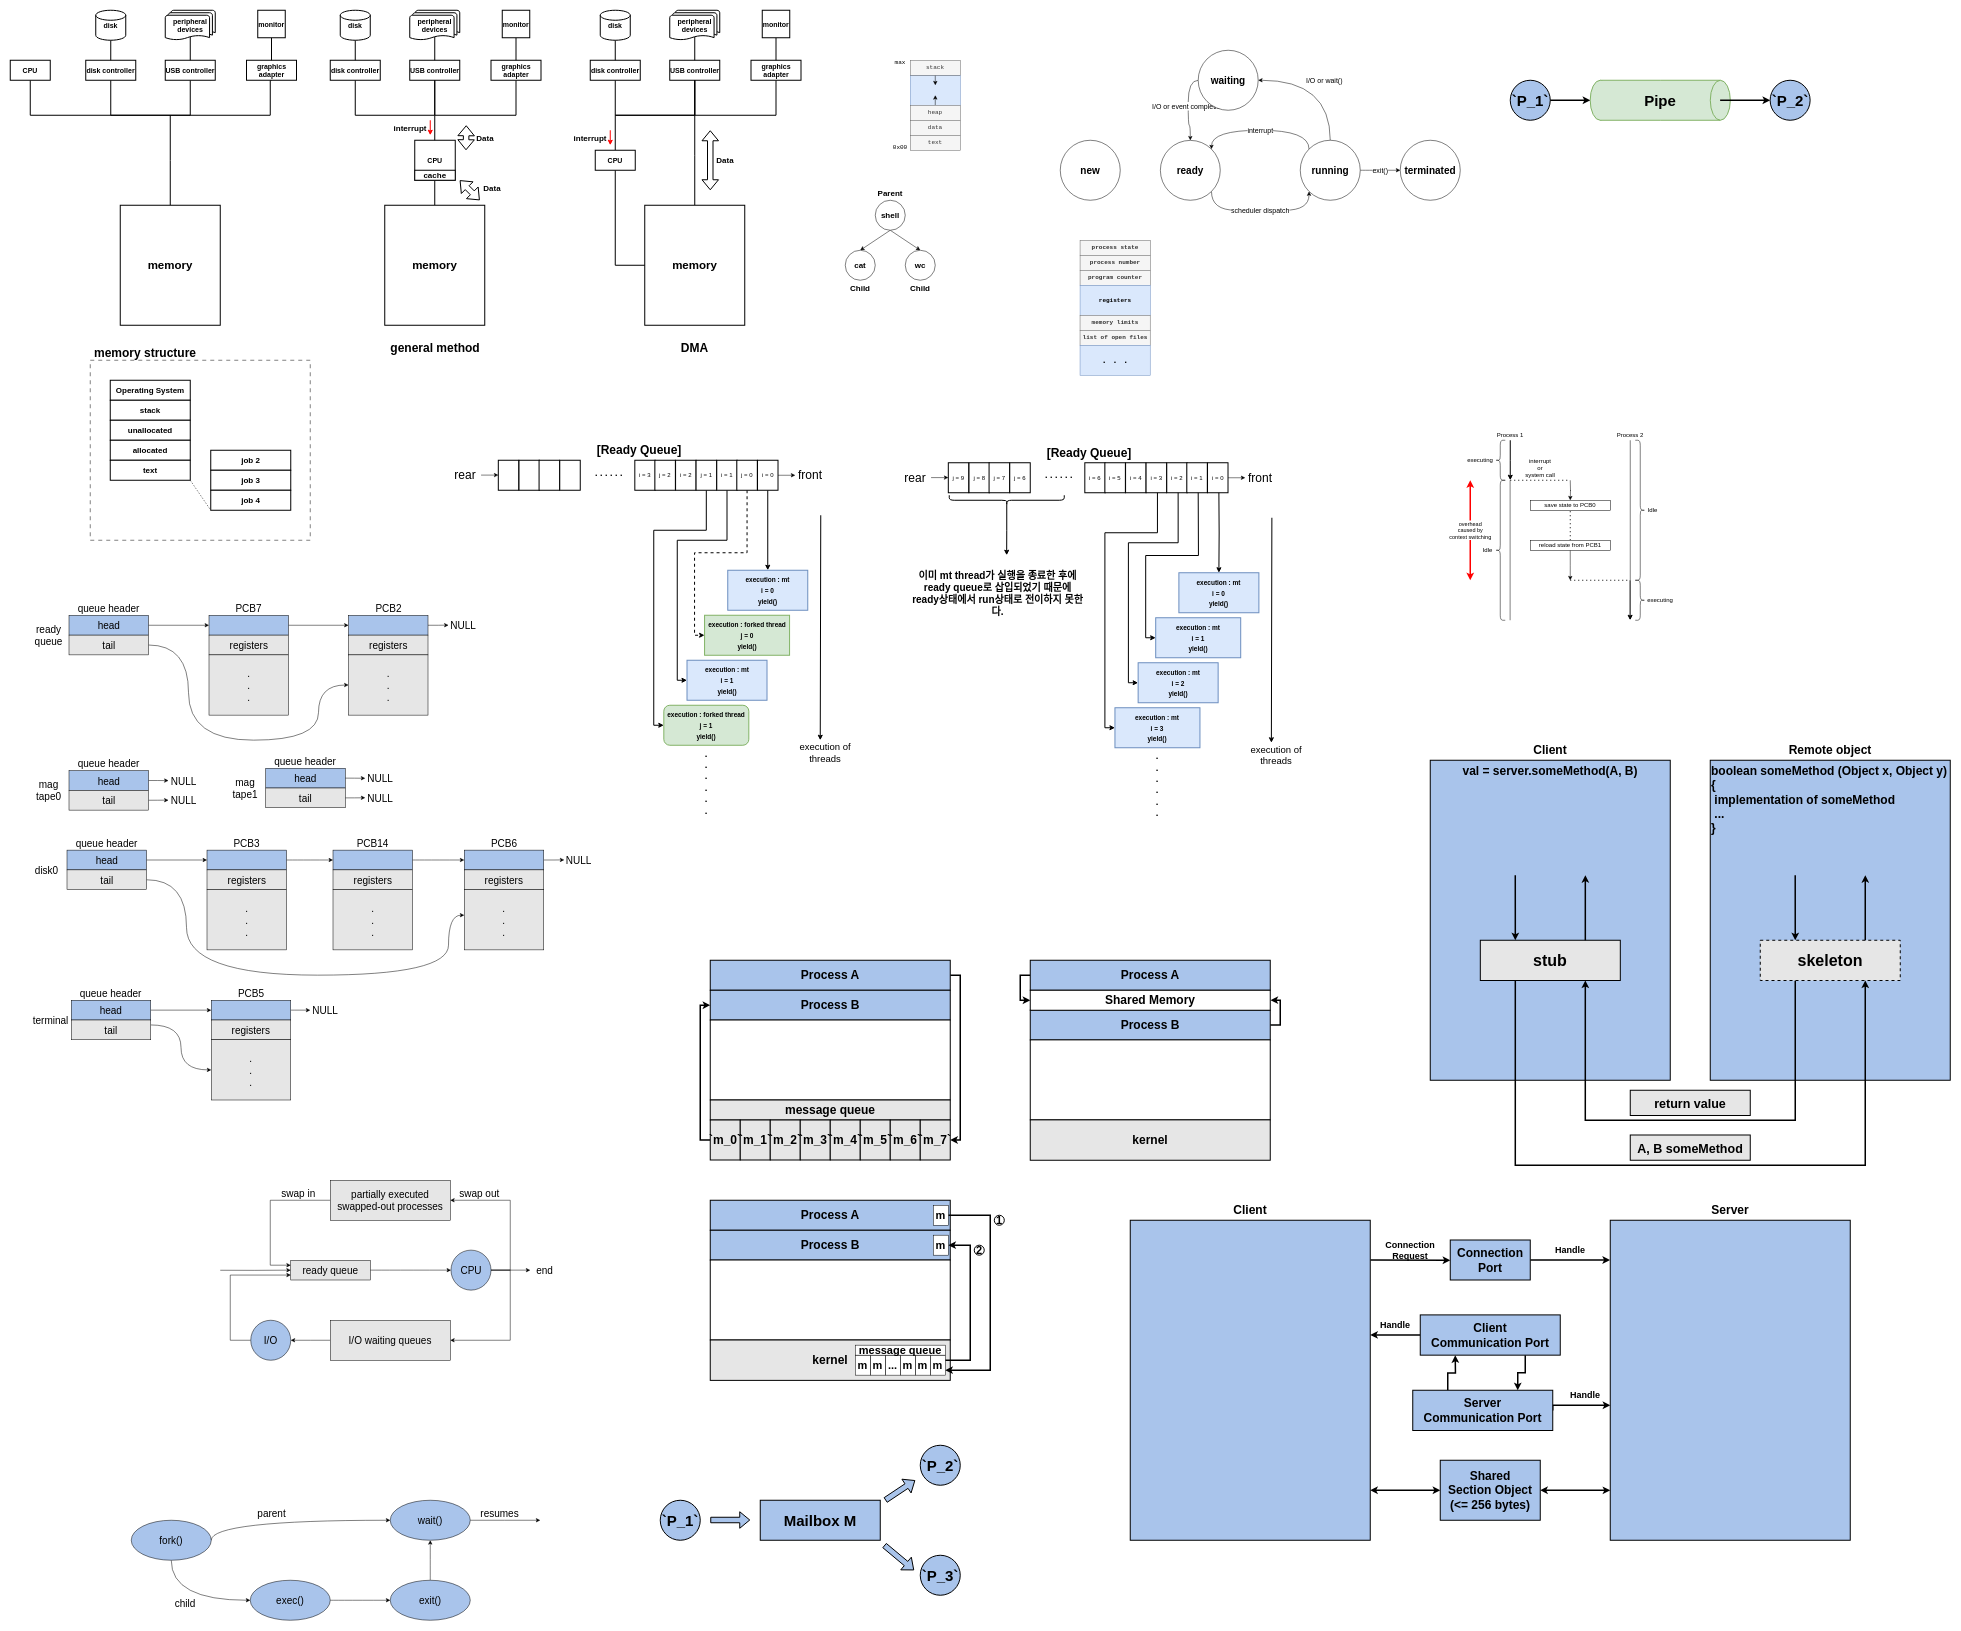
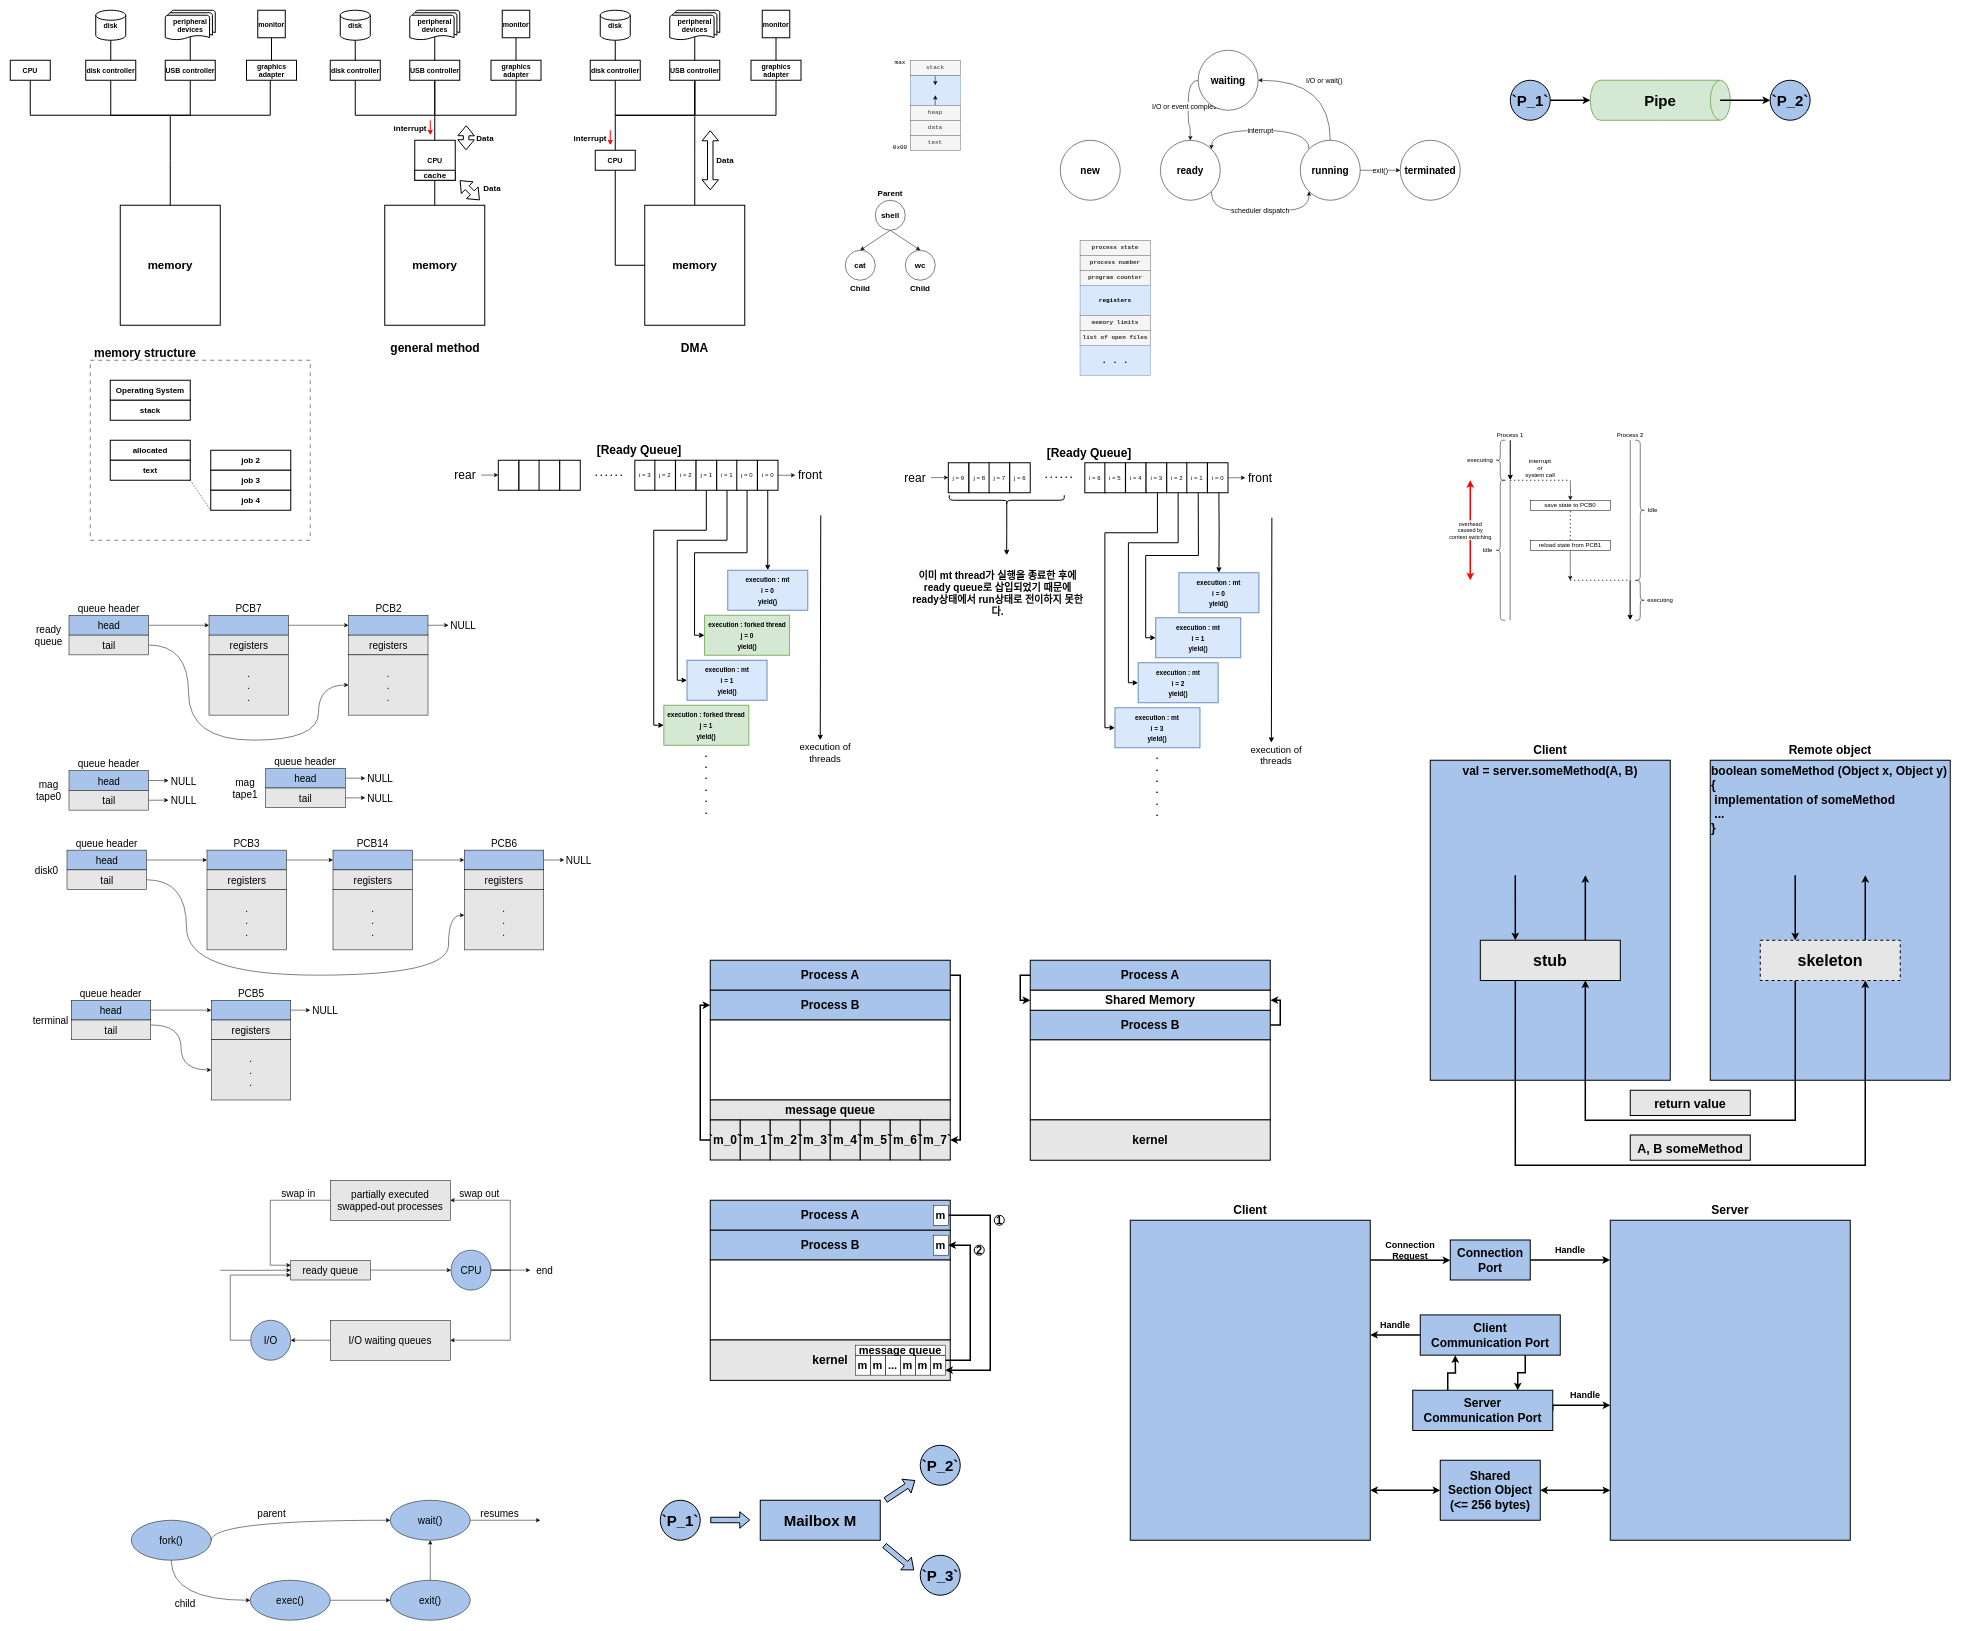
node "unallocated": removed
edge "j = 0" -> "execution : forked thread j = 0 yield()": style dashed -> solid
node "execution : forked thread j = 1 yield()": shape rounded rectangle -> rectangle
